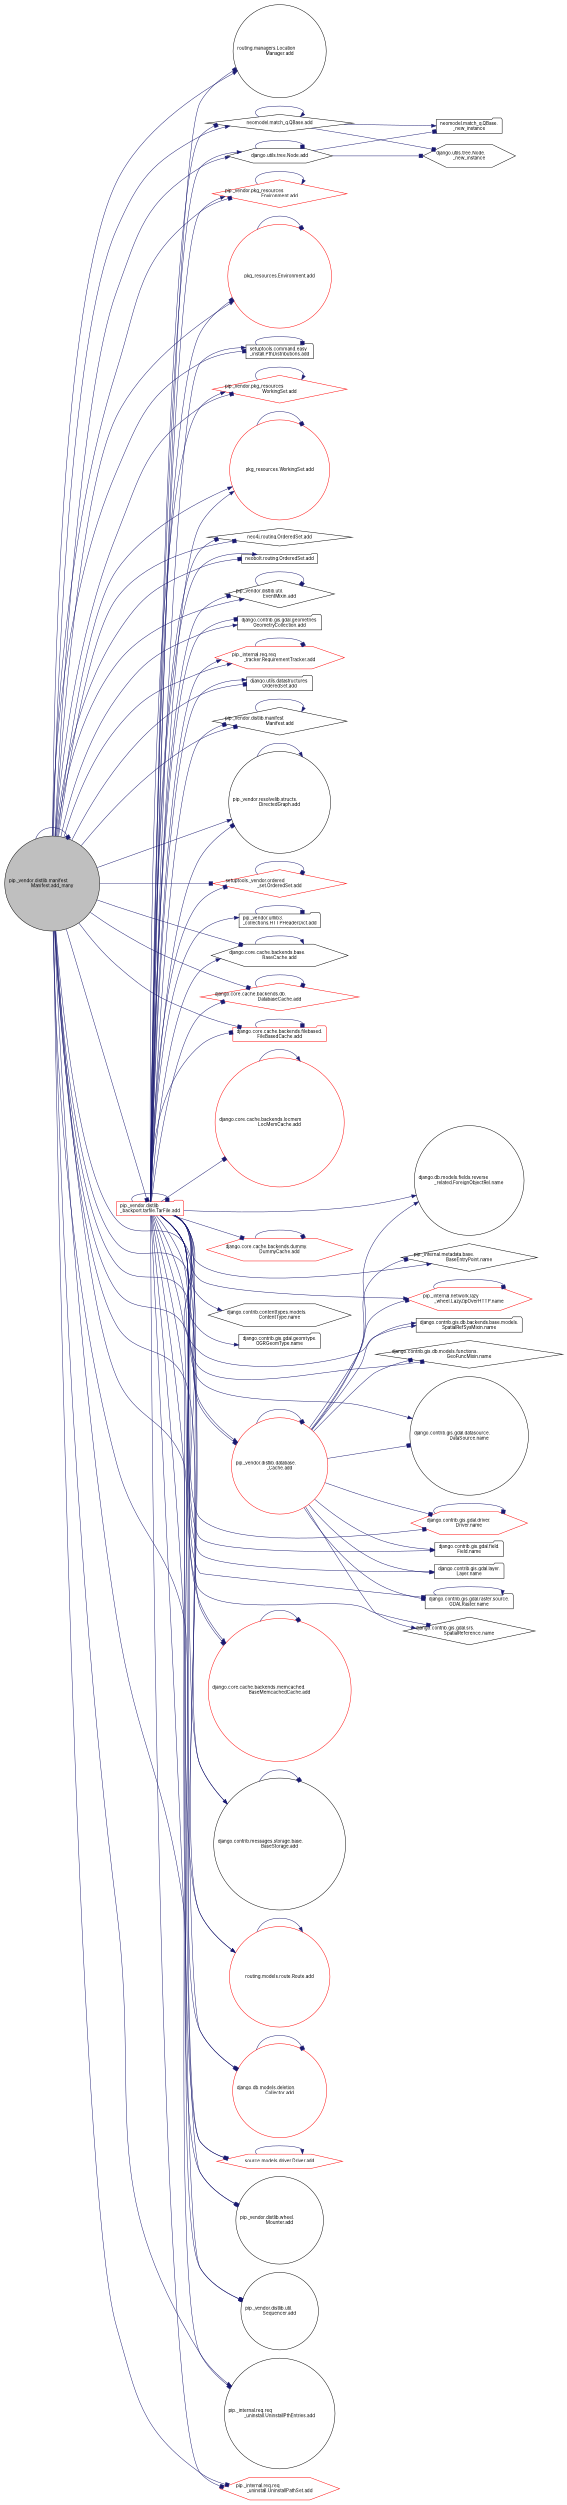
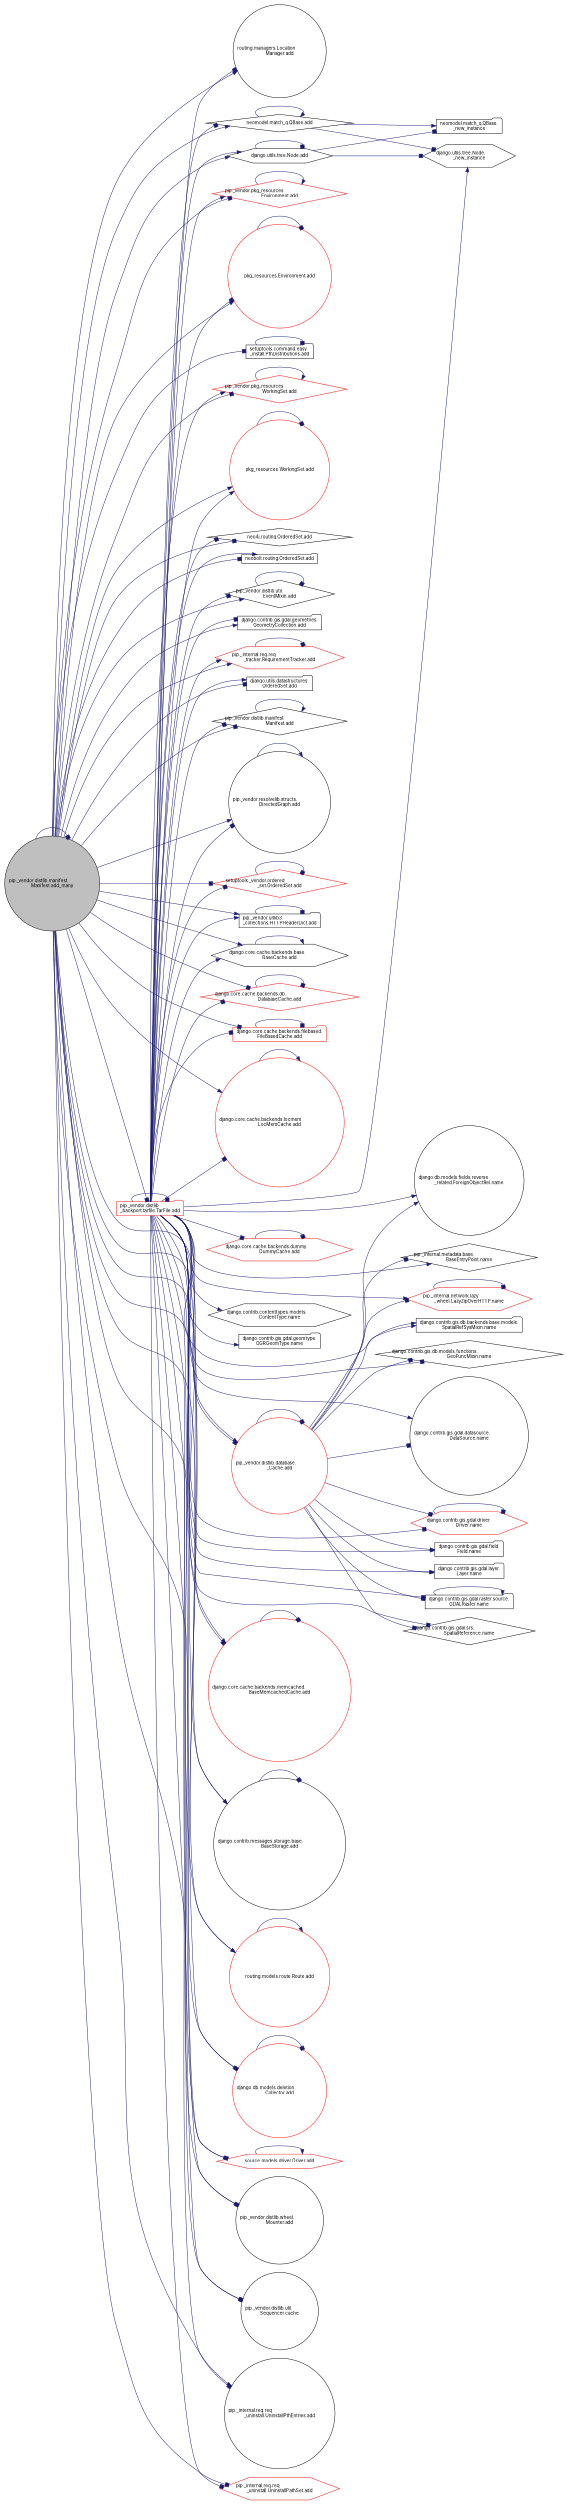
edge "pip._vendor.distlib. _backport.tarfile.TarFile.add" -> "setuptools.command.easy _install.PthDistributions.add": now "pip._vendor.distlib. _backport.tarfile.TarFile.add" -> "django.utils.tree.Node. _new_instance"
edge "pip._vendor.distlib.manifest. Manifest.add_many" -> "pip._vendor.urllib3. _collections.HTTPHeaderDict.add": added
edge "pip._vendor.distlib.manifest. Manifest.add_many" -> "django.core.cache.backends.base. BaseCache.add": arrowhead box -> normal
edge "pip._vendor.distlib.manifest. Manifest.add_many" -> "django.core.cache.backends.locmem. LocMemCache.add": added
edge "pip._vendor.distlib.database. _Cache.add" -> "django.contrib.gis.gdal.srs. SpatialReference.name": arrowhead normal -> box
node "pip._vendor.distlib.util. Sequencer.add": label "pip._vendor.distlib.util. Sequencer.add" -> "pip._vendor.distlib.util. Sequencer.cache"
